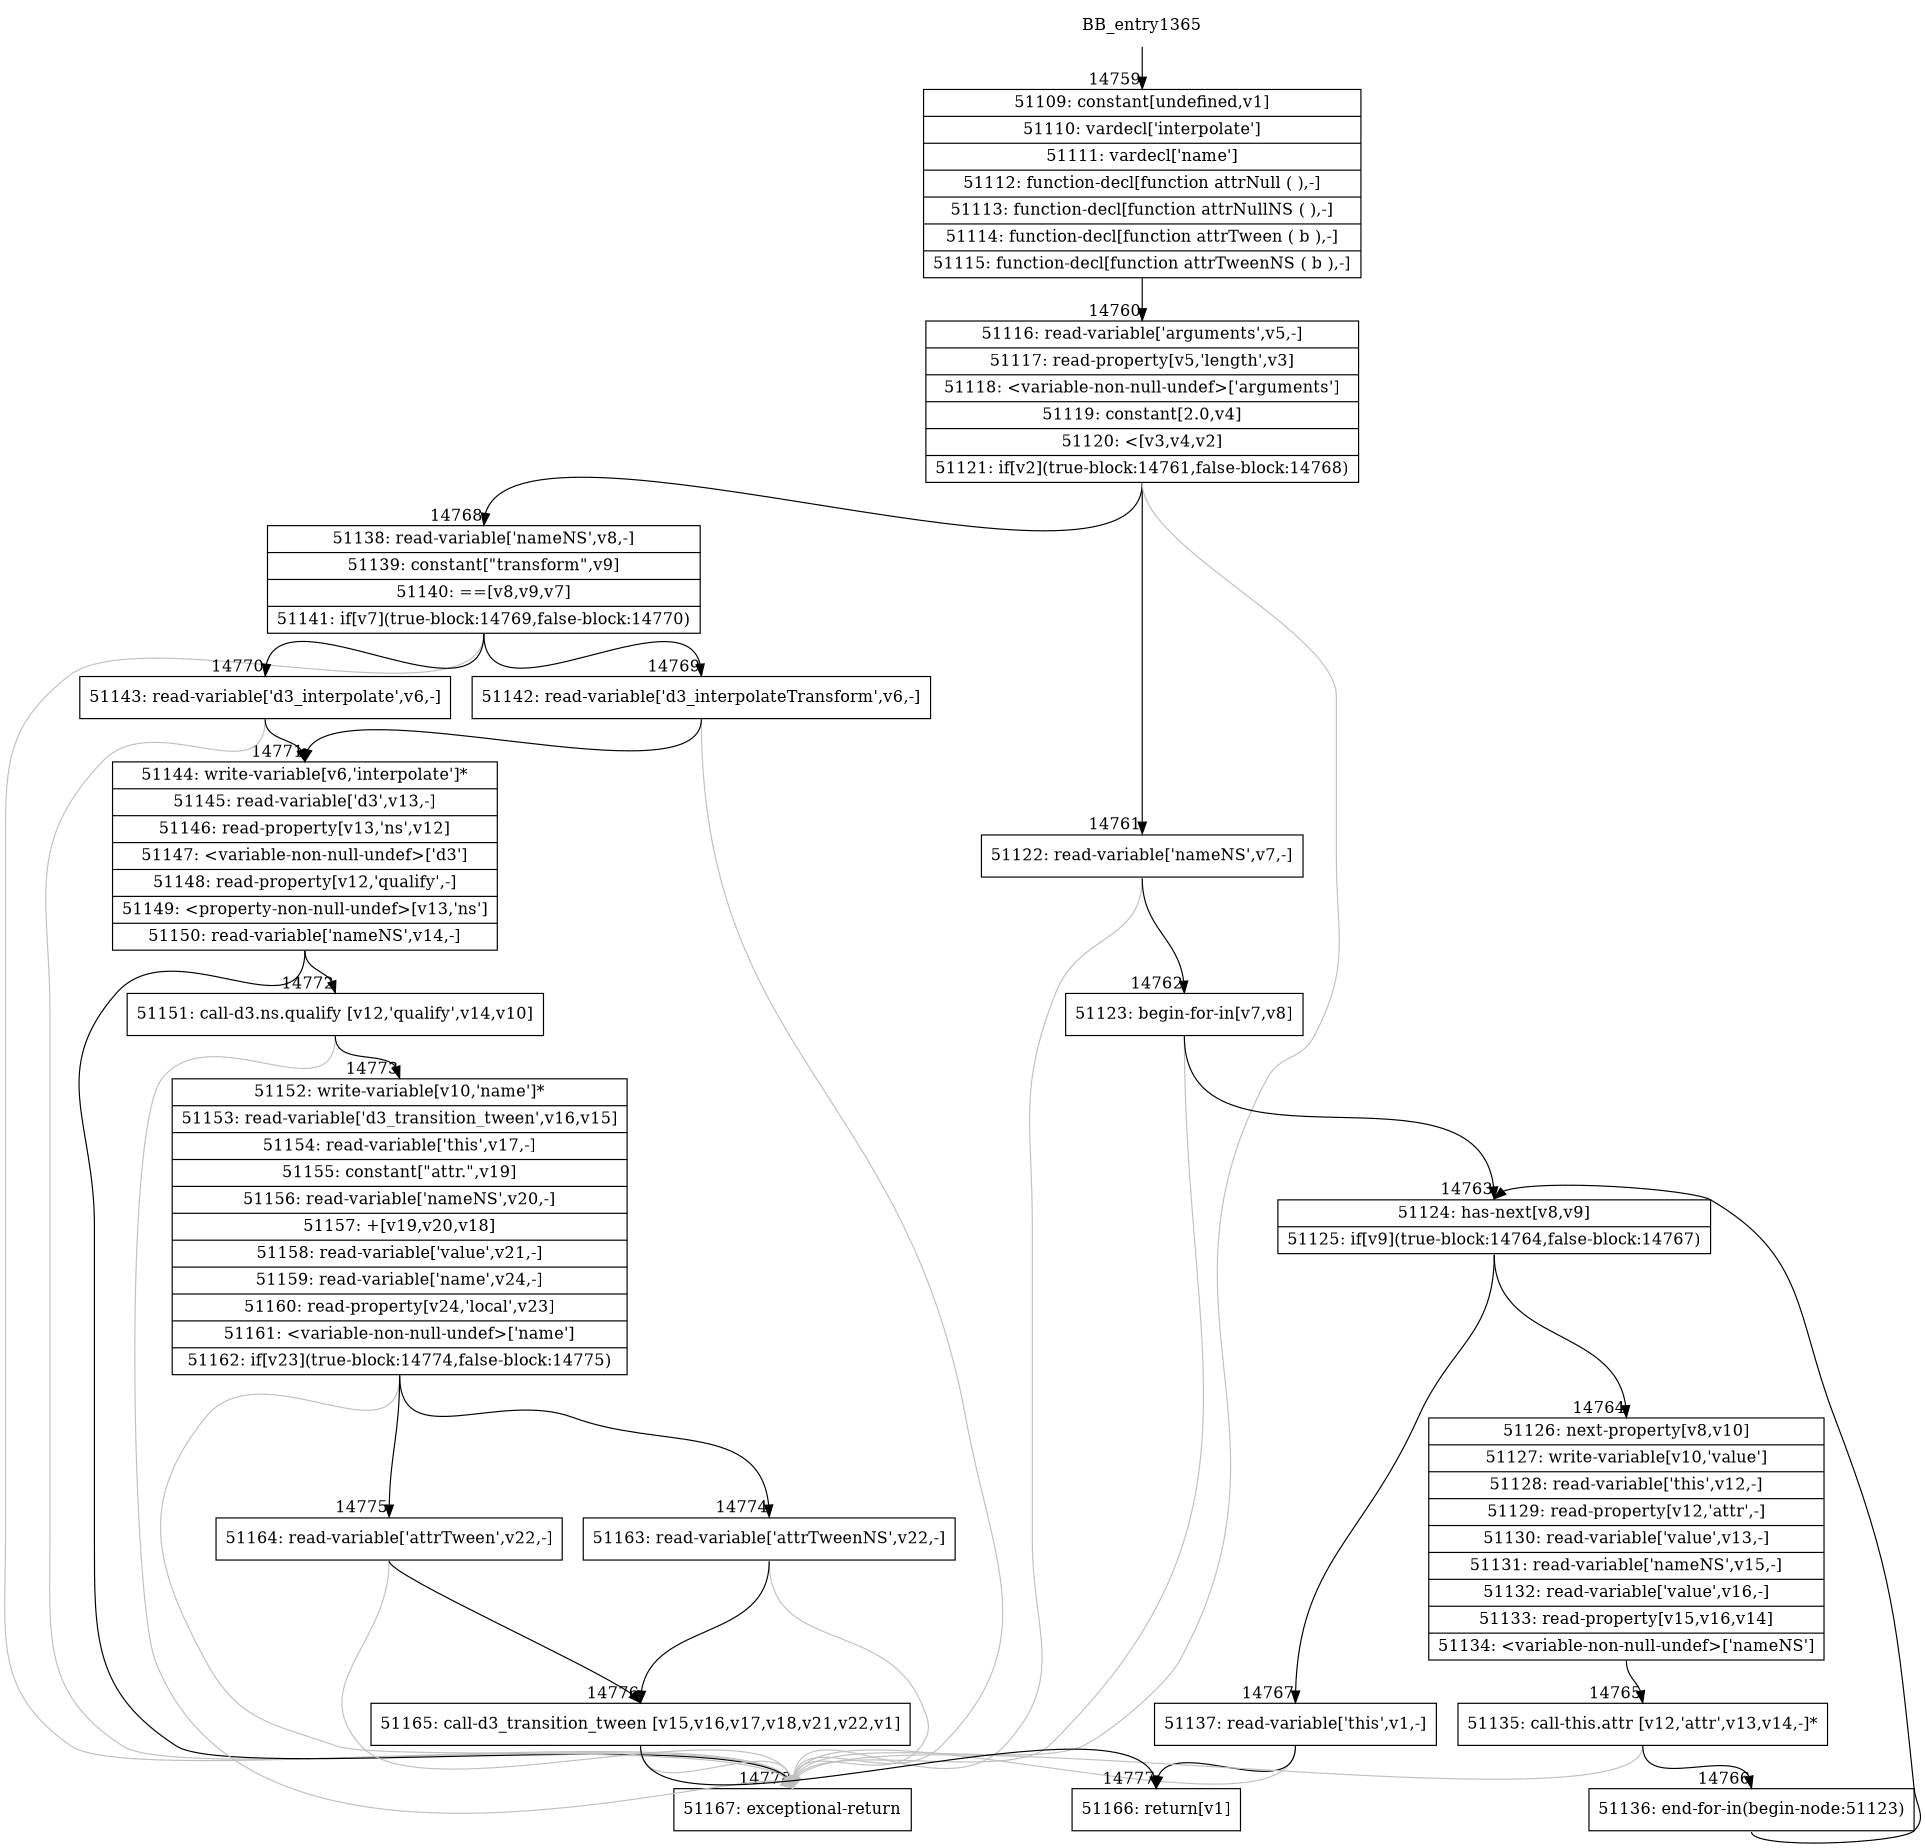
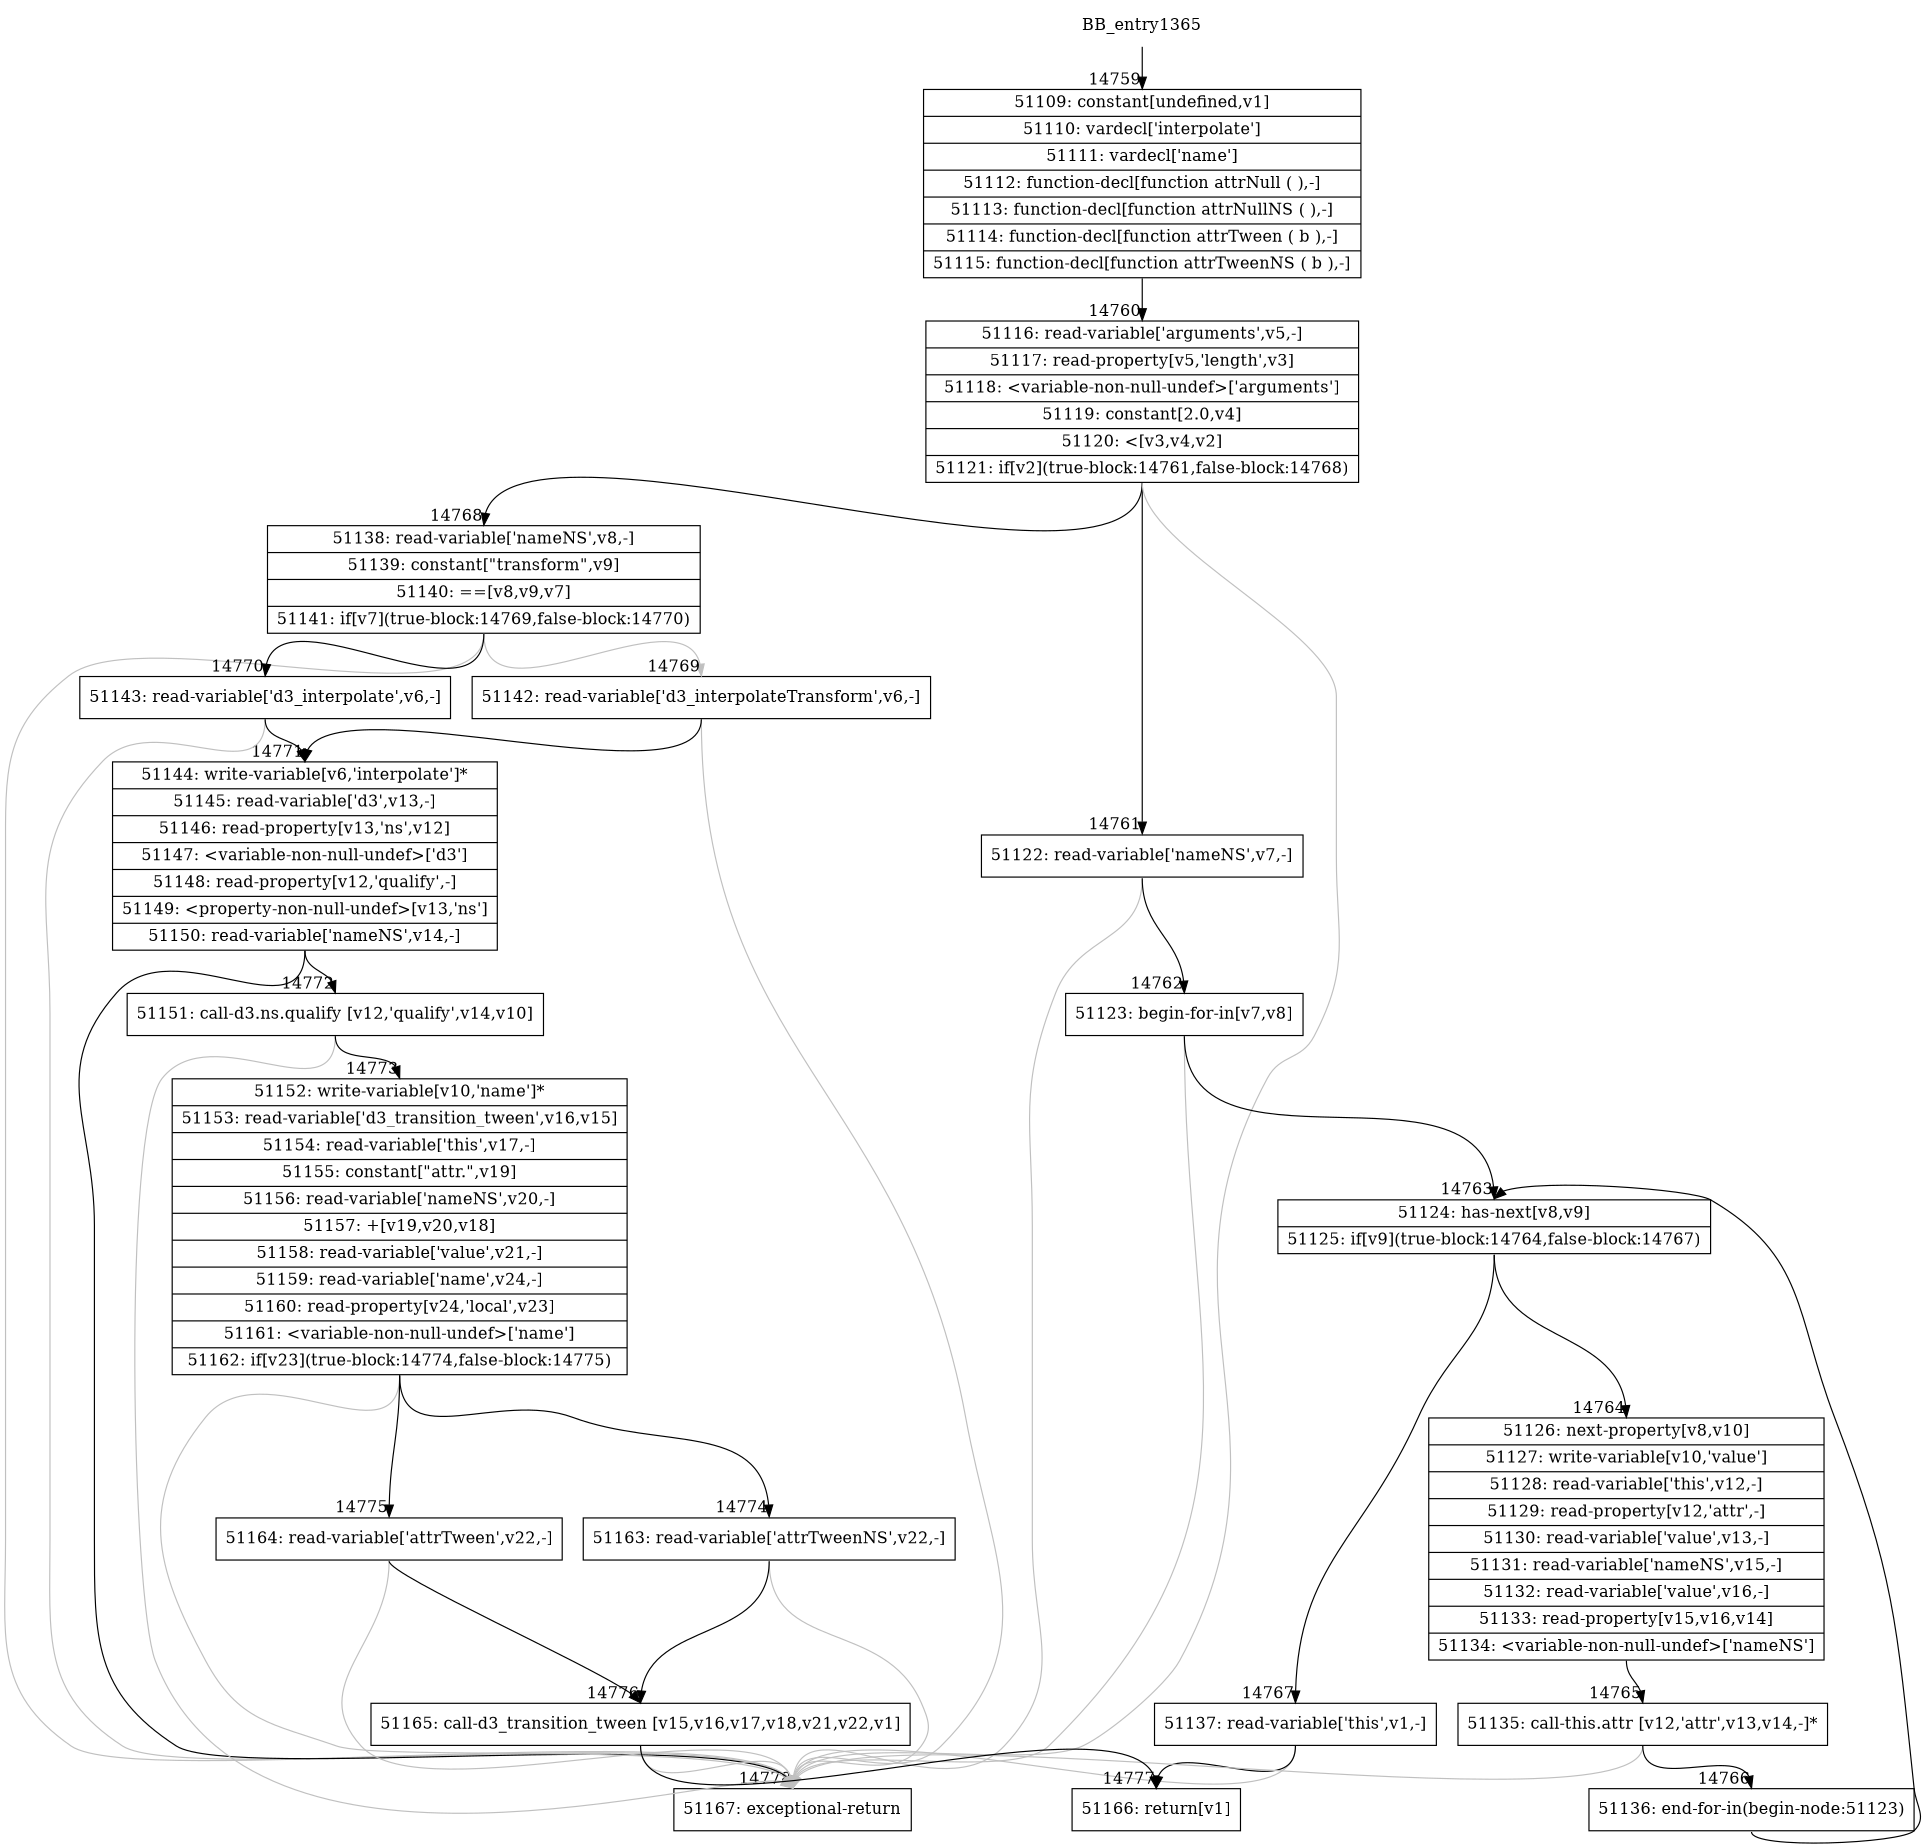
edge "51138: read-variable['nameNS',v8,-]" -> "51142: read-variable['d3_interpolateTransform',v6,-]": color black -> gray
